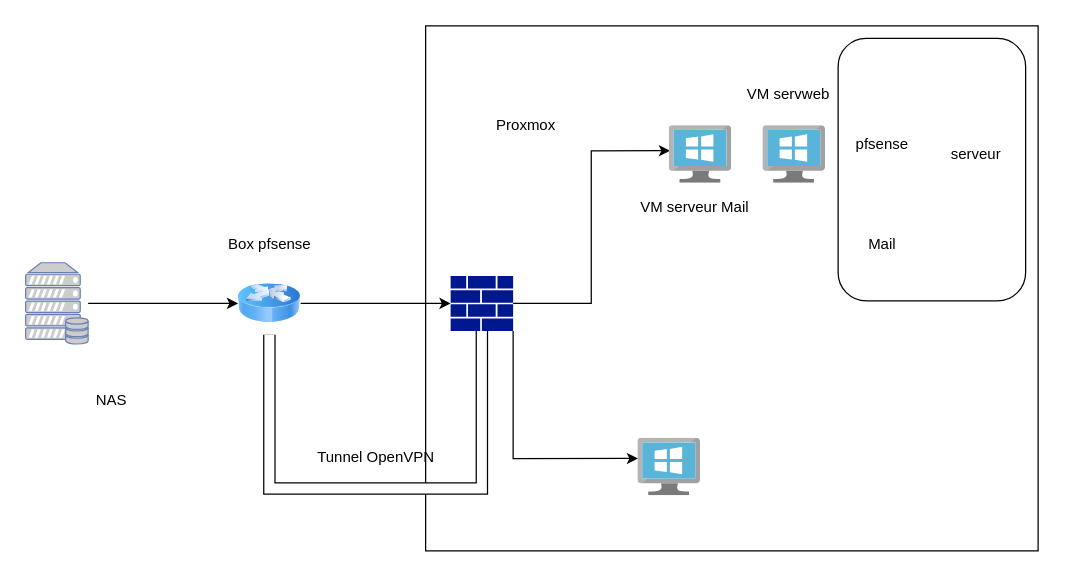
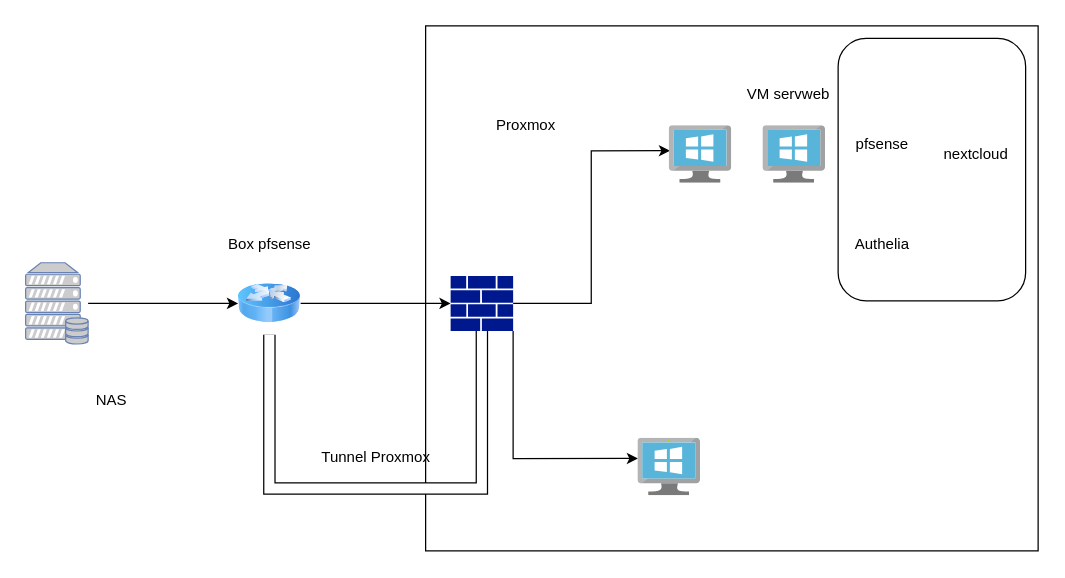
node "serveur": label "serveur" -> "nextcloud"
node "VM serveur Mail": removed
node "Mail": label "Mail" -> "Authelia"
node "Tunnel OpenVPN": label "Tunnel OpenVPN" -> "Tunnel Proxmox"
